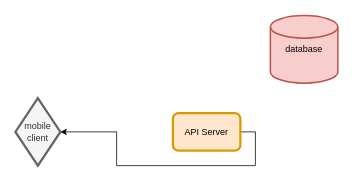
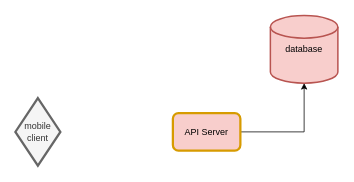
node "API Server": fillcolor #ffe6cc -> #f8cecc
edge "API Server" -> "mobile client": now "API Server" -> "database"
